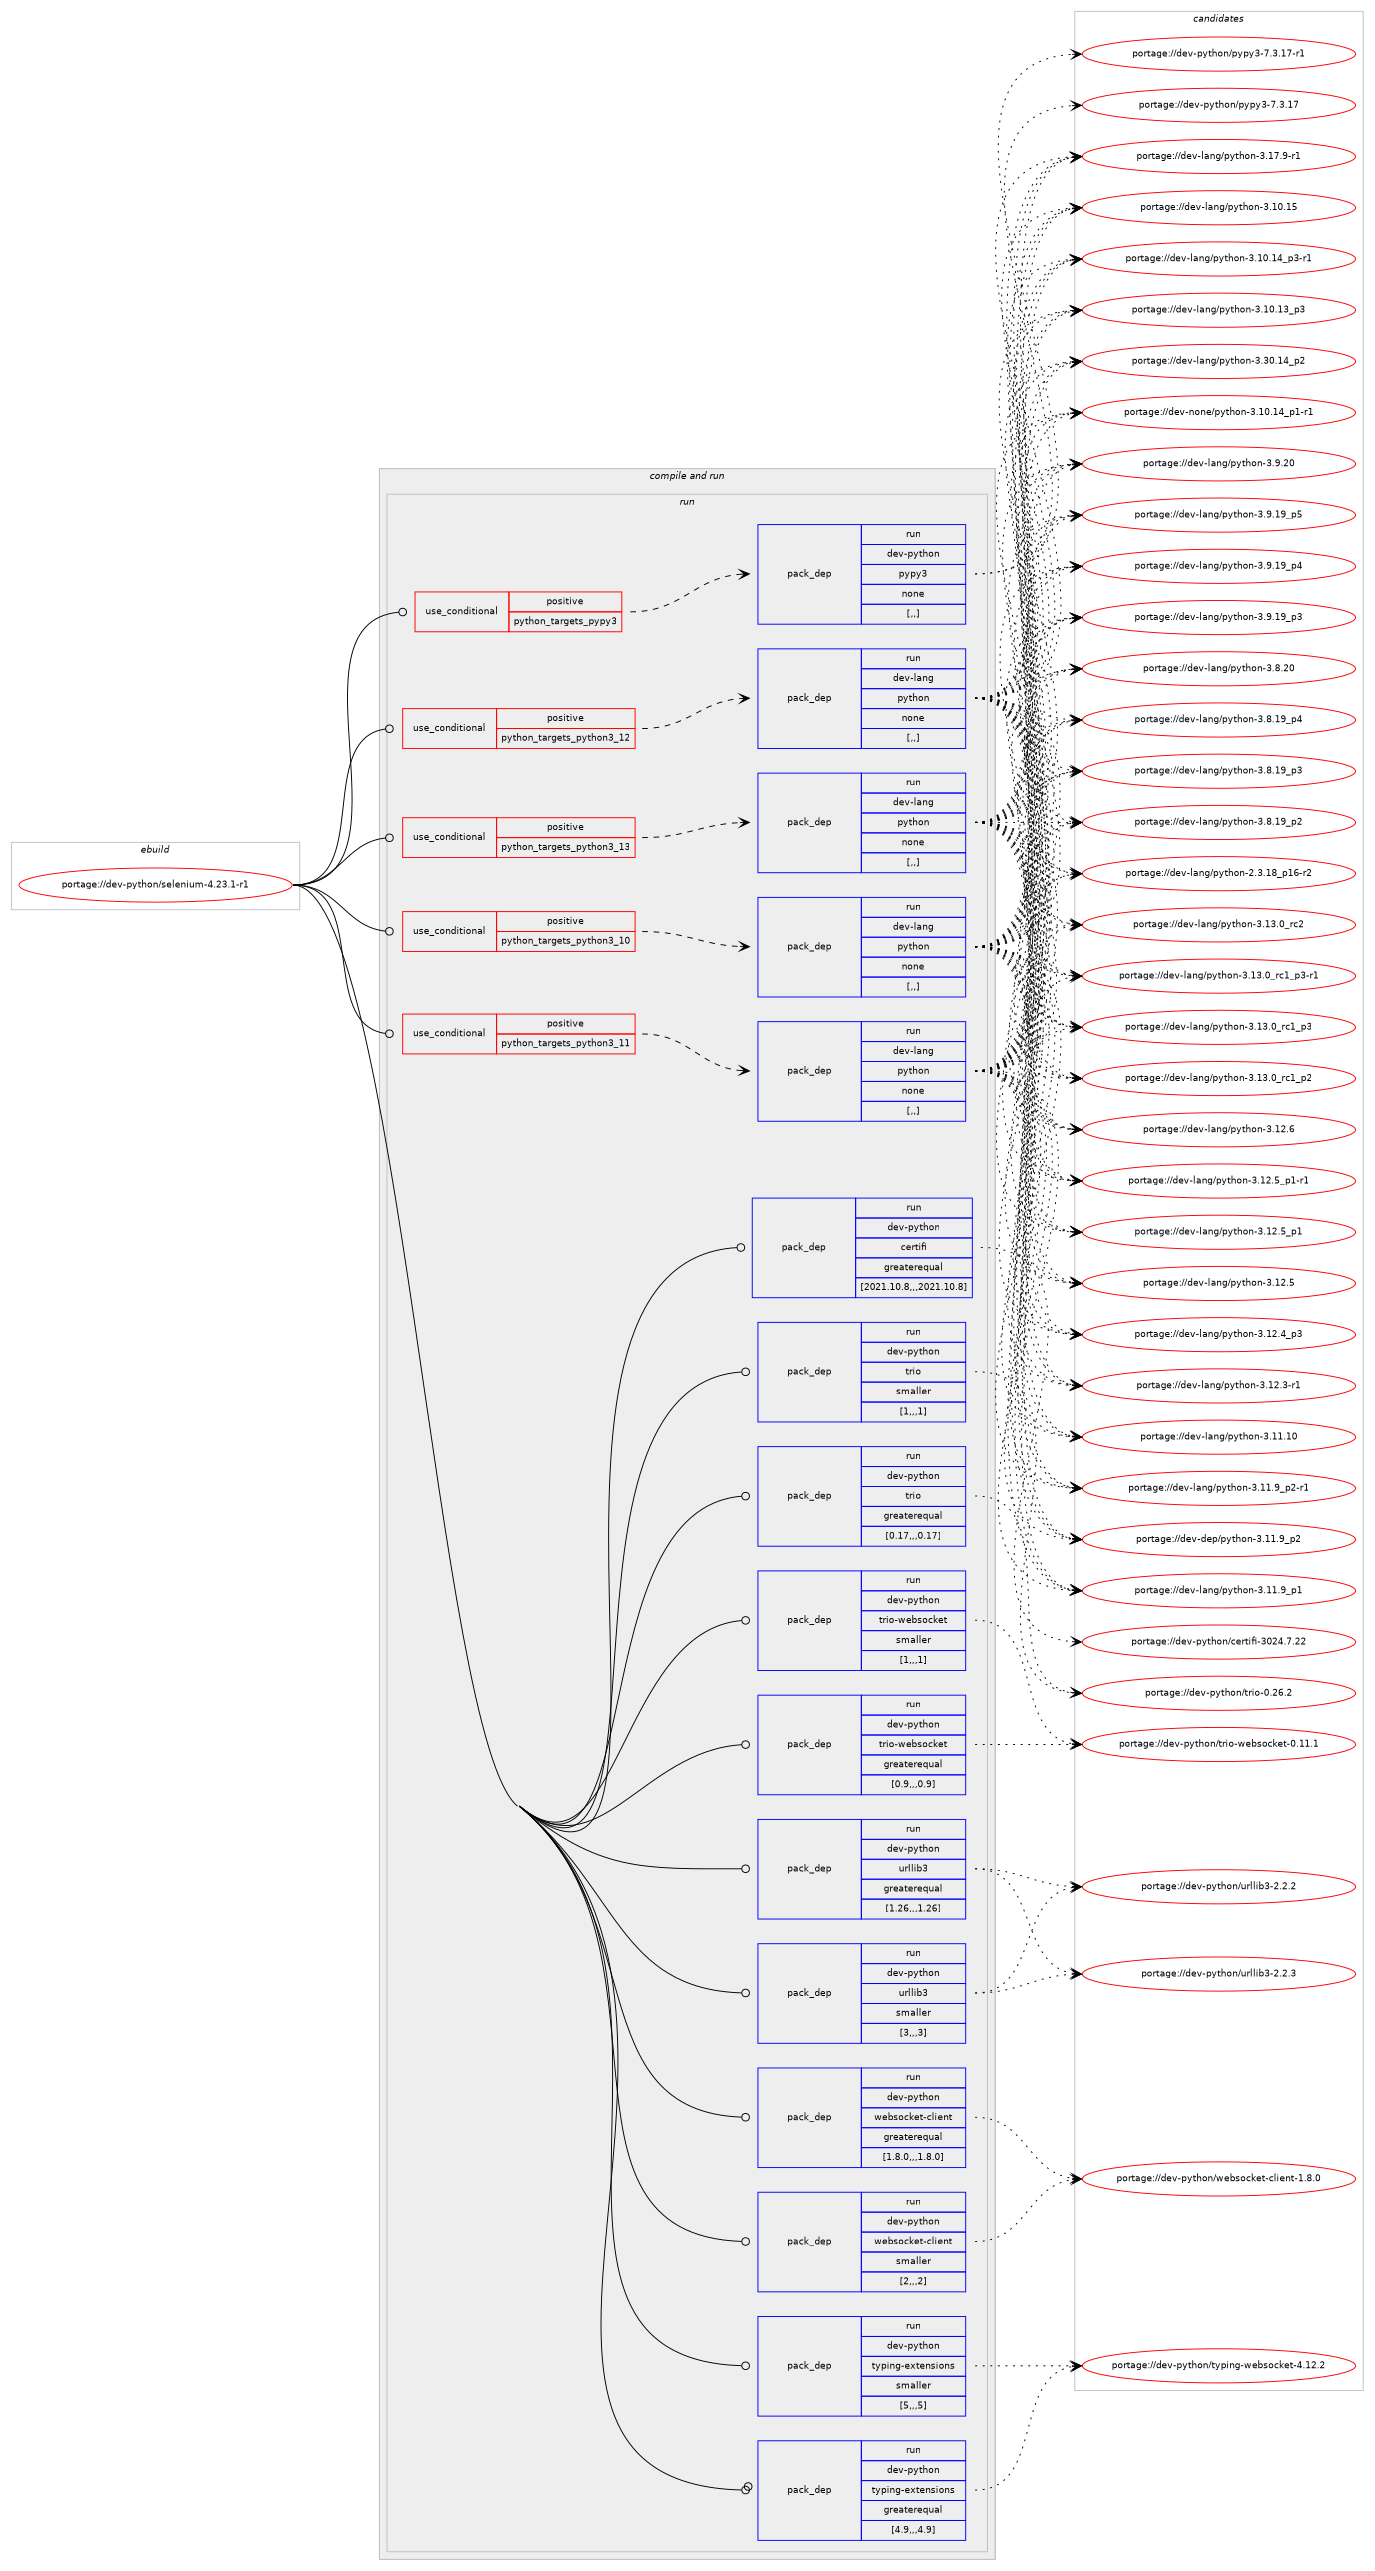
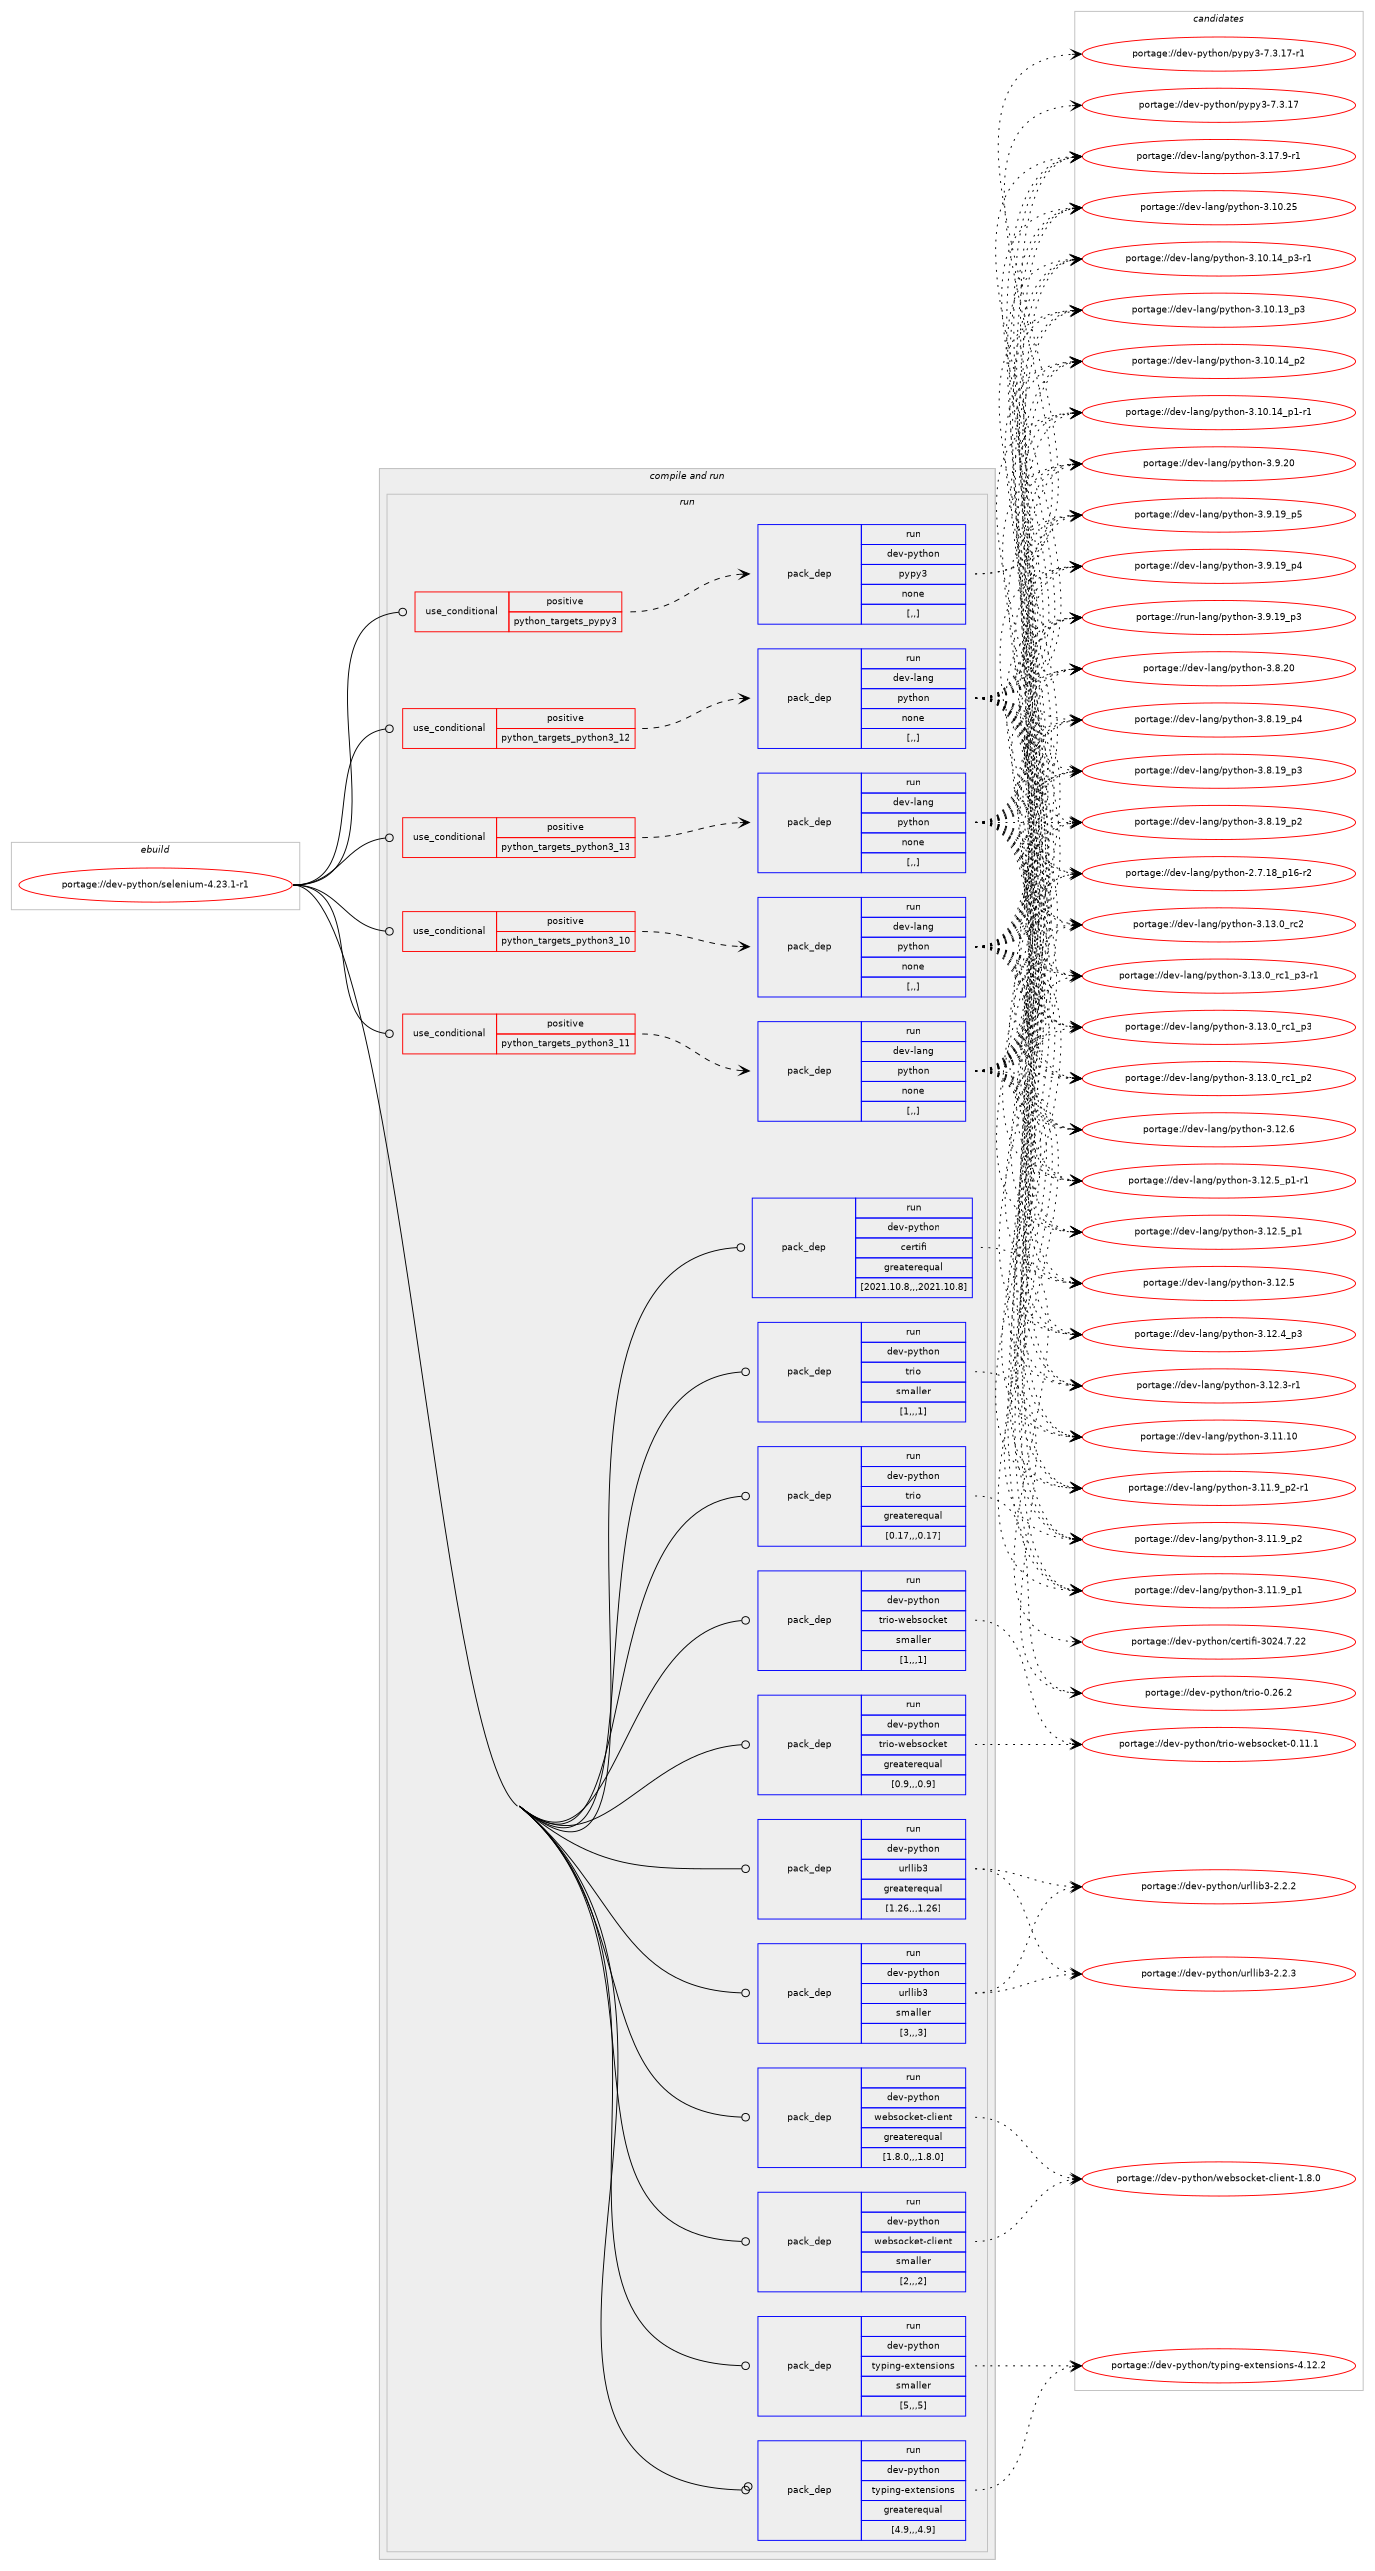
node "portage://dev-lang/python-3.10.15": label "portage://dev-lang/python-3.10.15" -> "portage://dev-lang/python-3.10.25"
node "portage://dev-lang/python-3.30.14_p2": label "portage://dev-lang/python-3.30.14_p2" -> "portage://dev-lang/python-3.10.14_p2"
node "portage://dev-none/python-3.10.14_p1-r1": label "portage://dev-none/python-3.10.14_p1-r1" -> "portage://dev-lang/python-3.10.14_p1-r1"
node "portage://dev-lang/python-3.9.19_p3": label "portage://dev-lang/python-3.9.19_p3" -> "portage://run-lang/python-3.9.19_p3"
node "portage://dev-lang/python-2.3.18_p16-r2": label "portage://dev-lang/python-2.3.18_p16-r2" -> "portage://dev-lang/python-2.7.18_p16-r2"
node "portage://dev-dep/python-3.11.9_p2": label "portage://dev-dep/python-3.11.9_p2" -> "portage://dev-lang/python-3.11.9_p2"
node "portage://dev-python/typing-websocket-4.12.2": label "portage://dev-python/typing-websocket-4.12.2" -> "portage://dev-python/typing-extensions-4.12.2"
